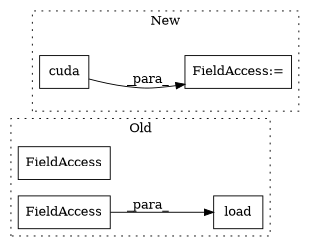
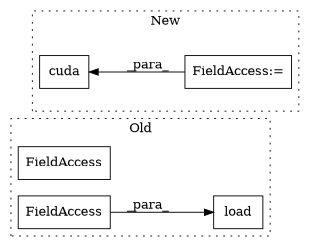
edge "cuda" -> "FieldAccess:=": reversed
